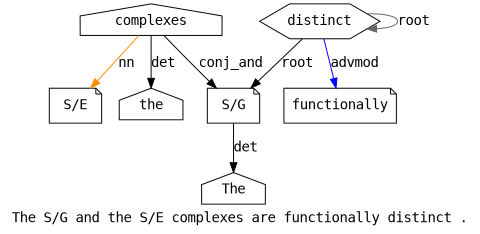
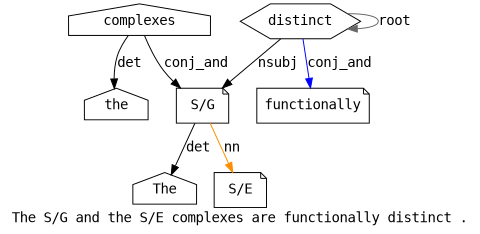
edge "complexes" -> "S/E": now "S/G" -> "S/E"
edge "distinct" -> "S/G": label "root" -> "nsubj"
edge "distinct" -> "functionally": label "advmod" -> "conj_and"
